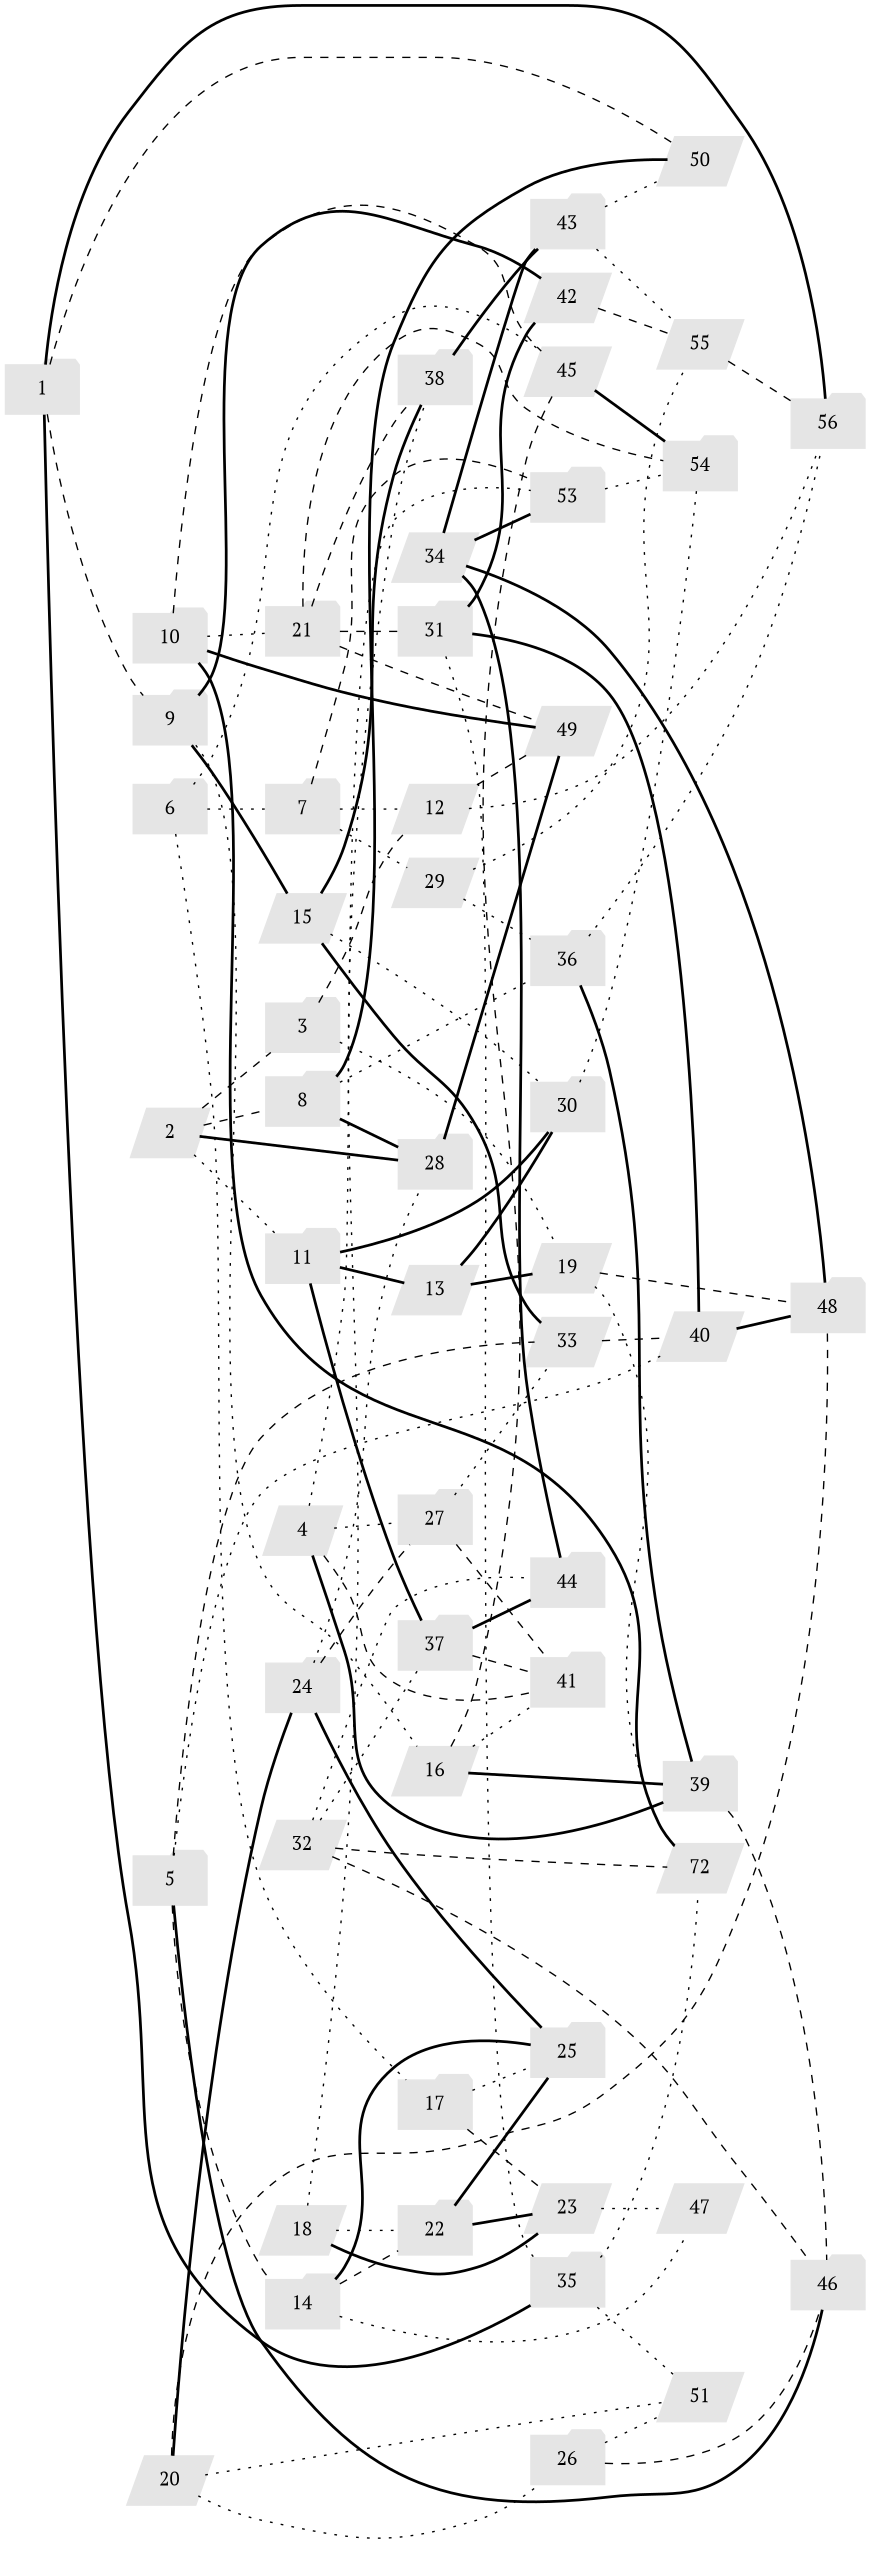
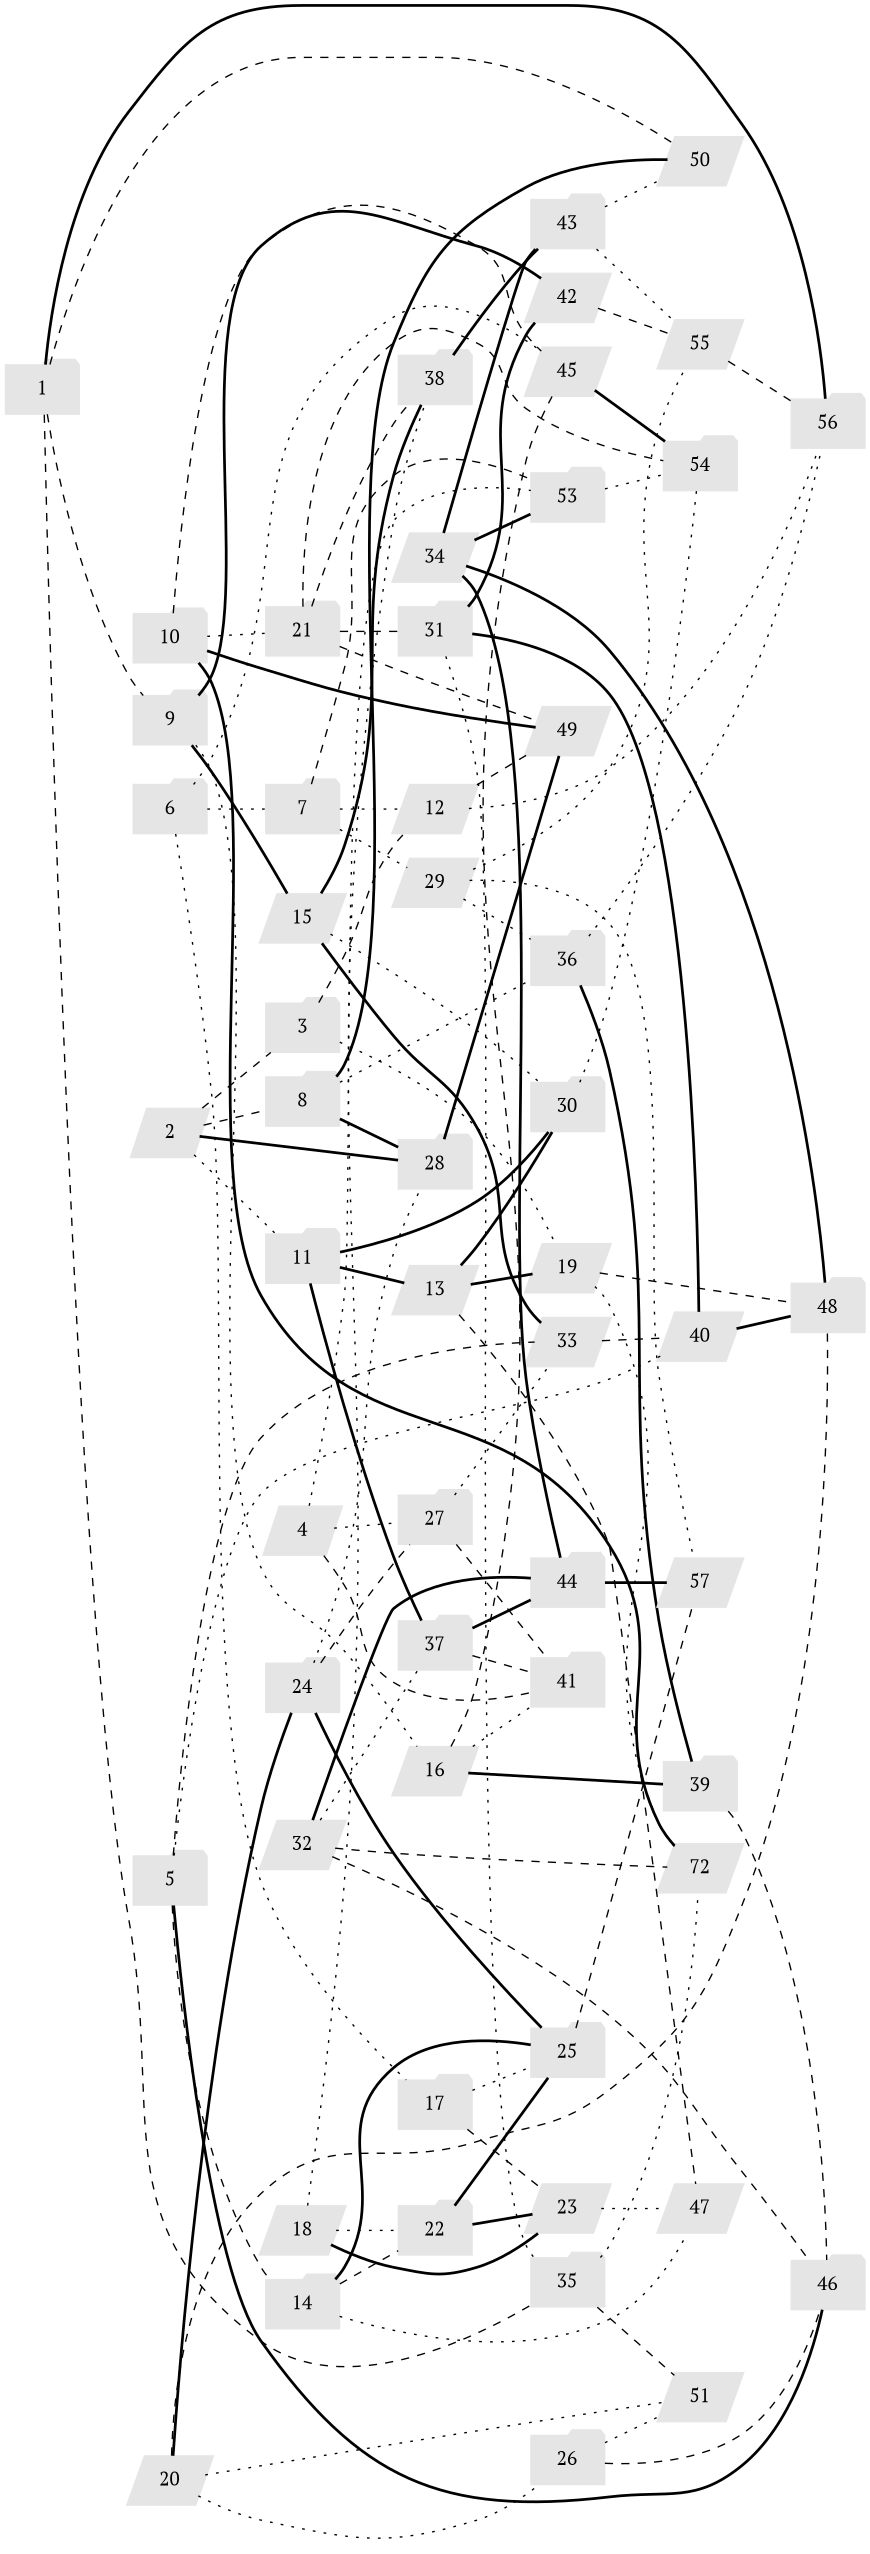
edge "1" -- "35": style bold -> dashed
node "57": added
edge "44" -- "32": style dotted -> bold
edge "4" -- "39": removed
edge "13" -- "47": added
edge "35" -- "51": style dotted -> dashed
